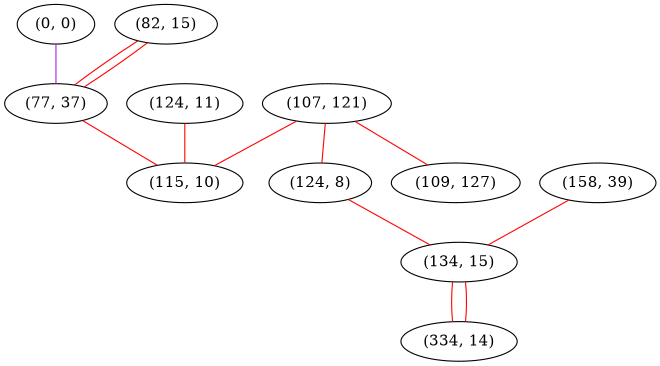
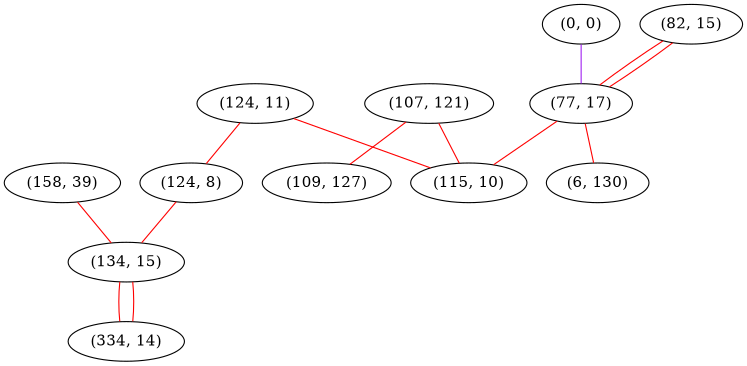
node "(77, 37)": label "(77, 37)" -> "(77, 17)"
edge "(107, 121)" -- "(124, 8)": now "(124, 11)" -- "(124, 8)"
node "(6, 130)": added
